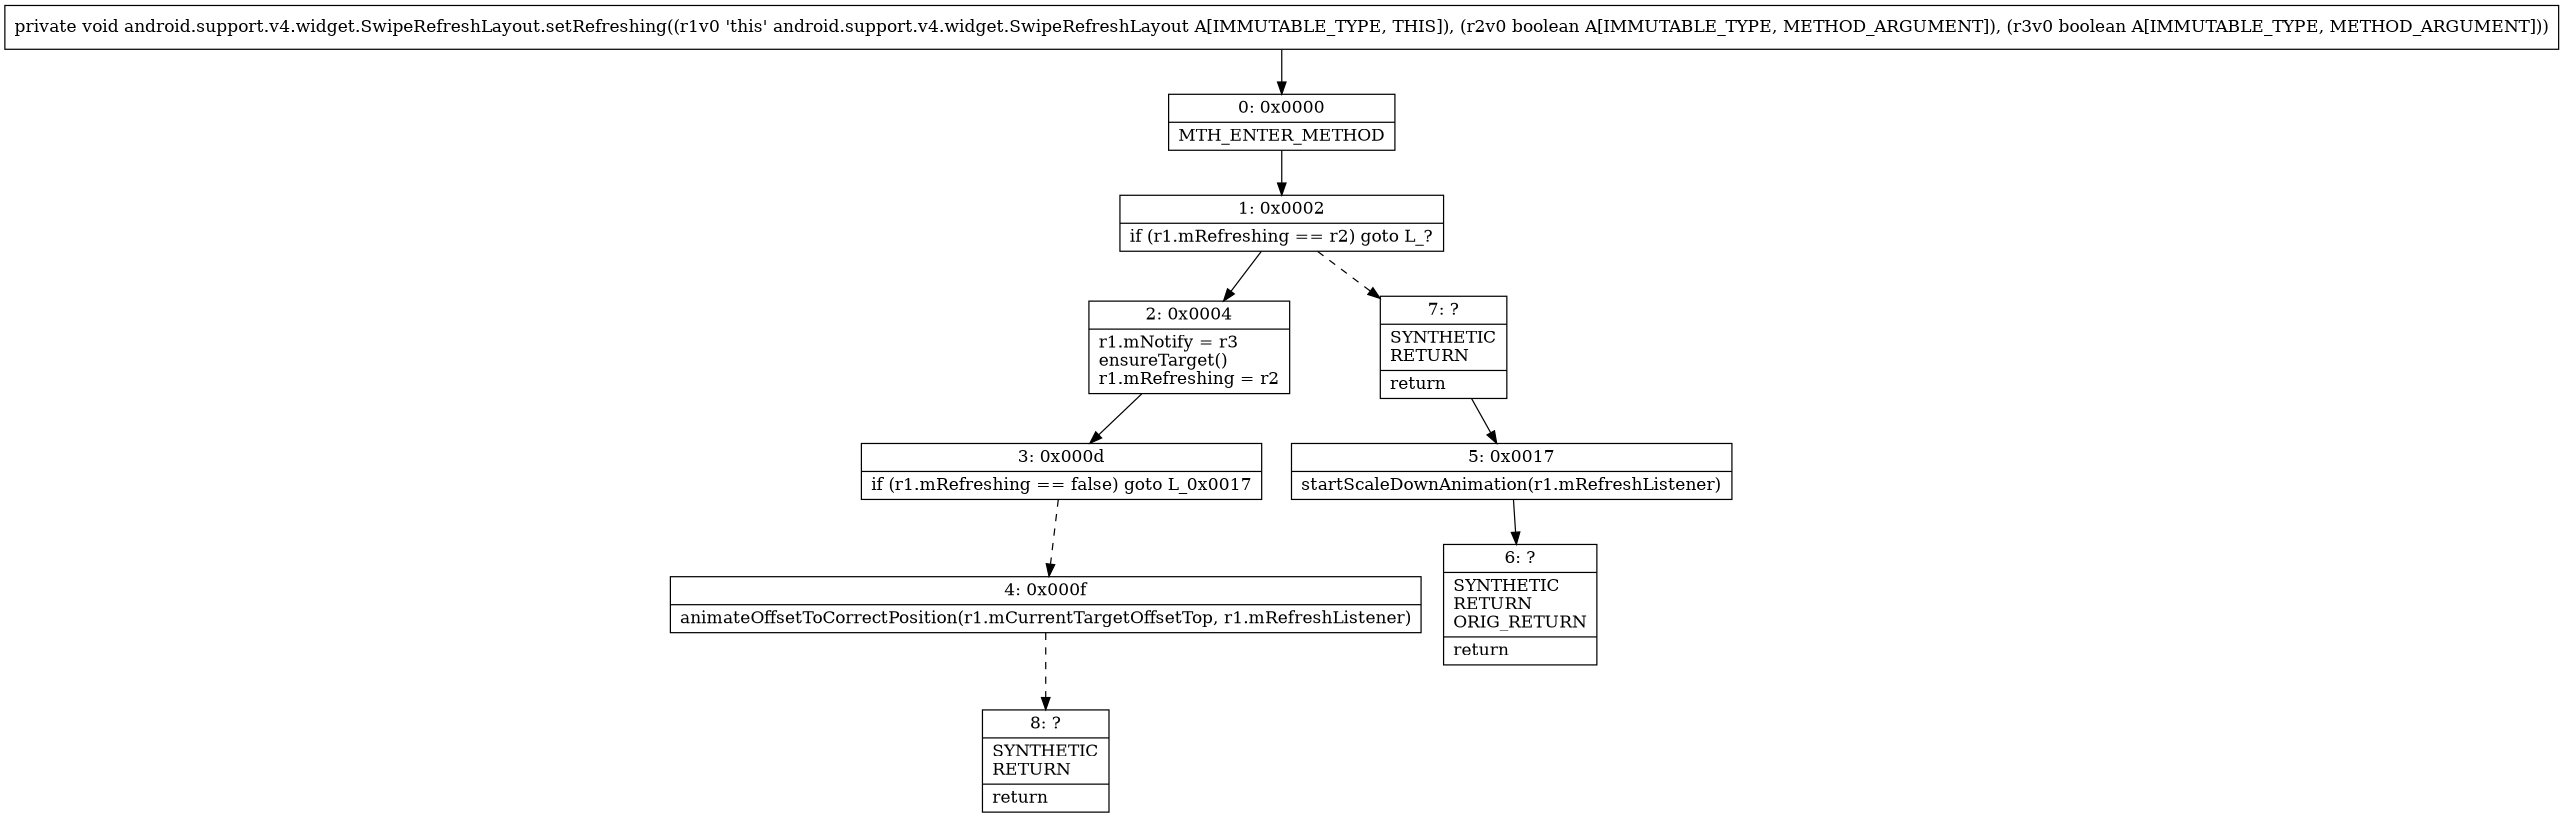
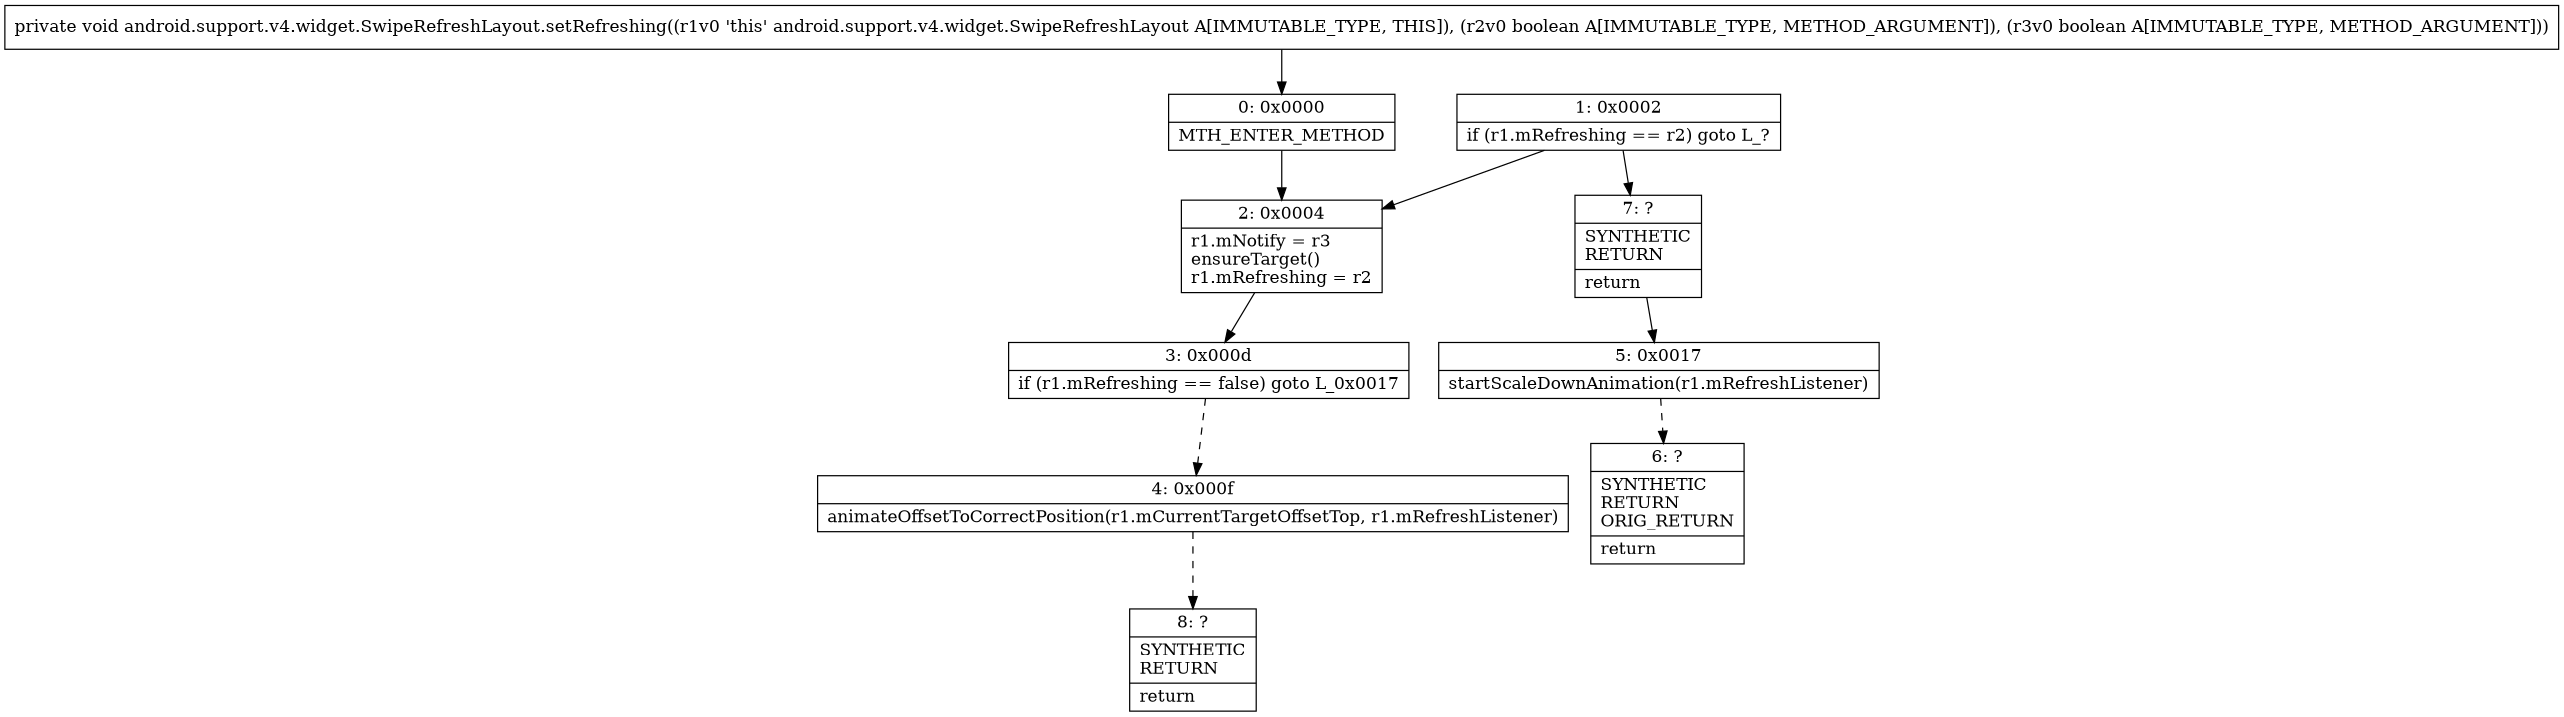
edge "0: 0x0000" -> "1: 0x0002": now "0: 0x0000" -> "2: 0x0004"
edge "1: 0x0002" -> "7: ?": style dashed -> solid
edge "5: 0x0017" -> "6: ?": style solid -> dashed
